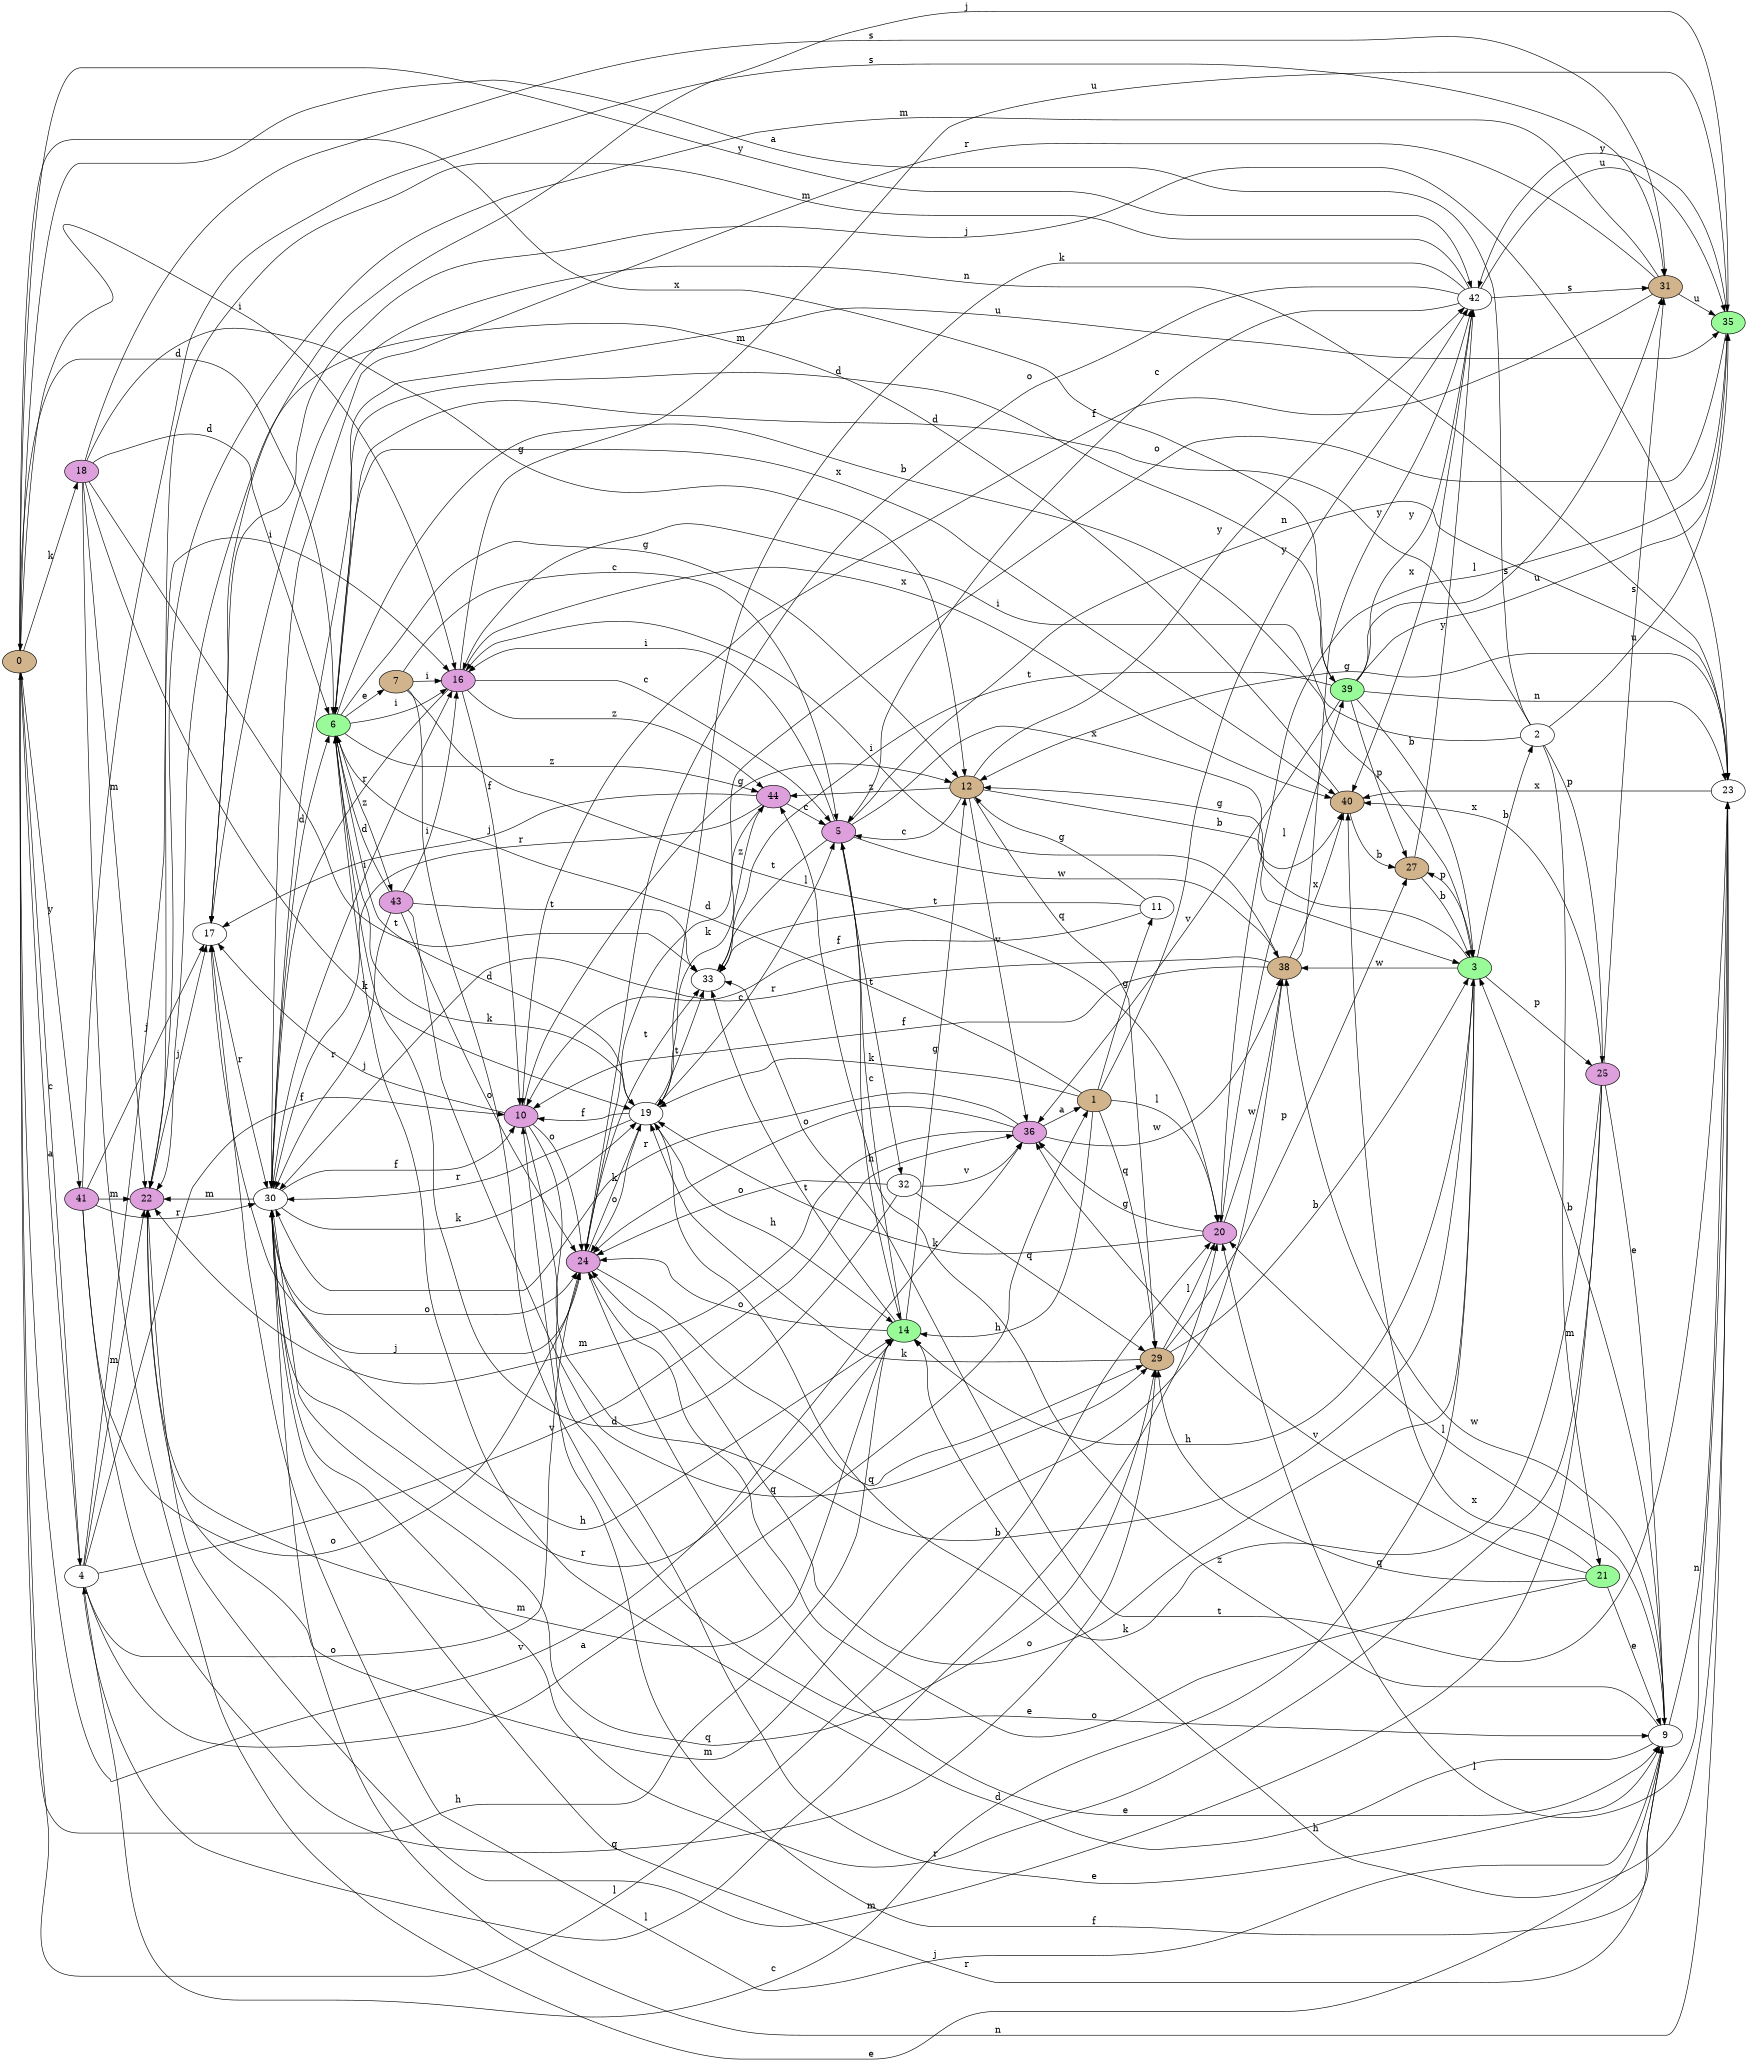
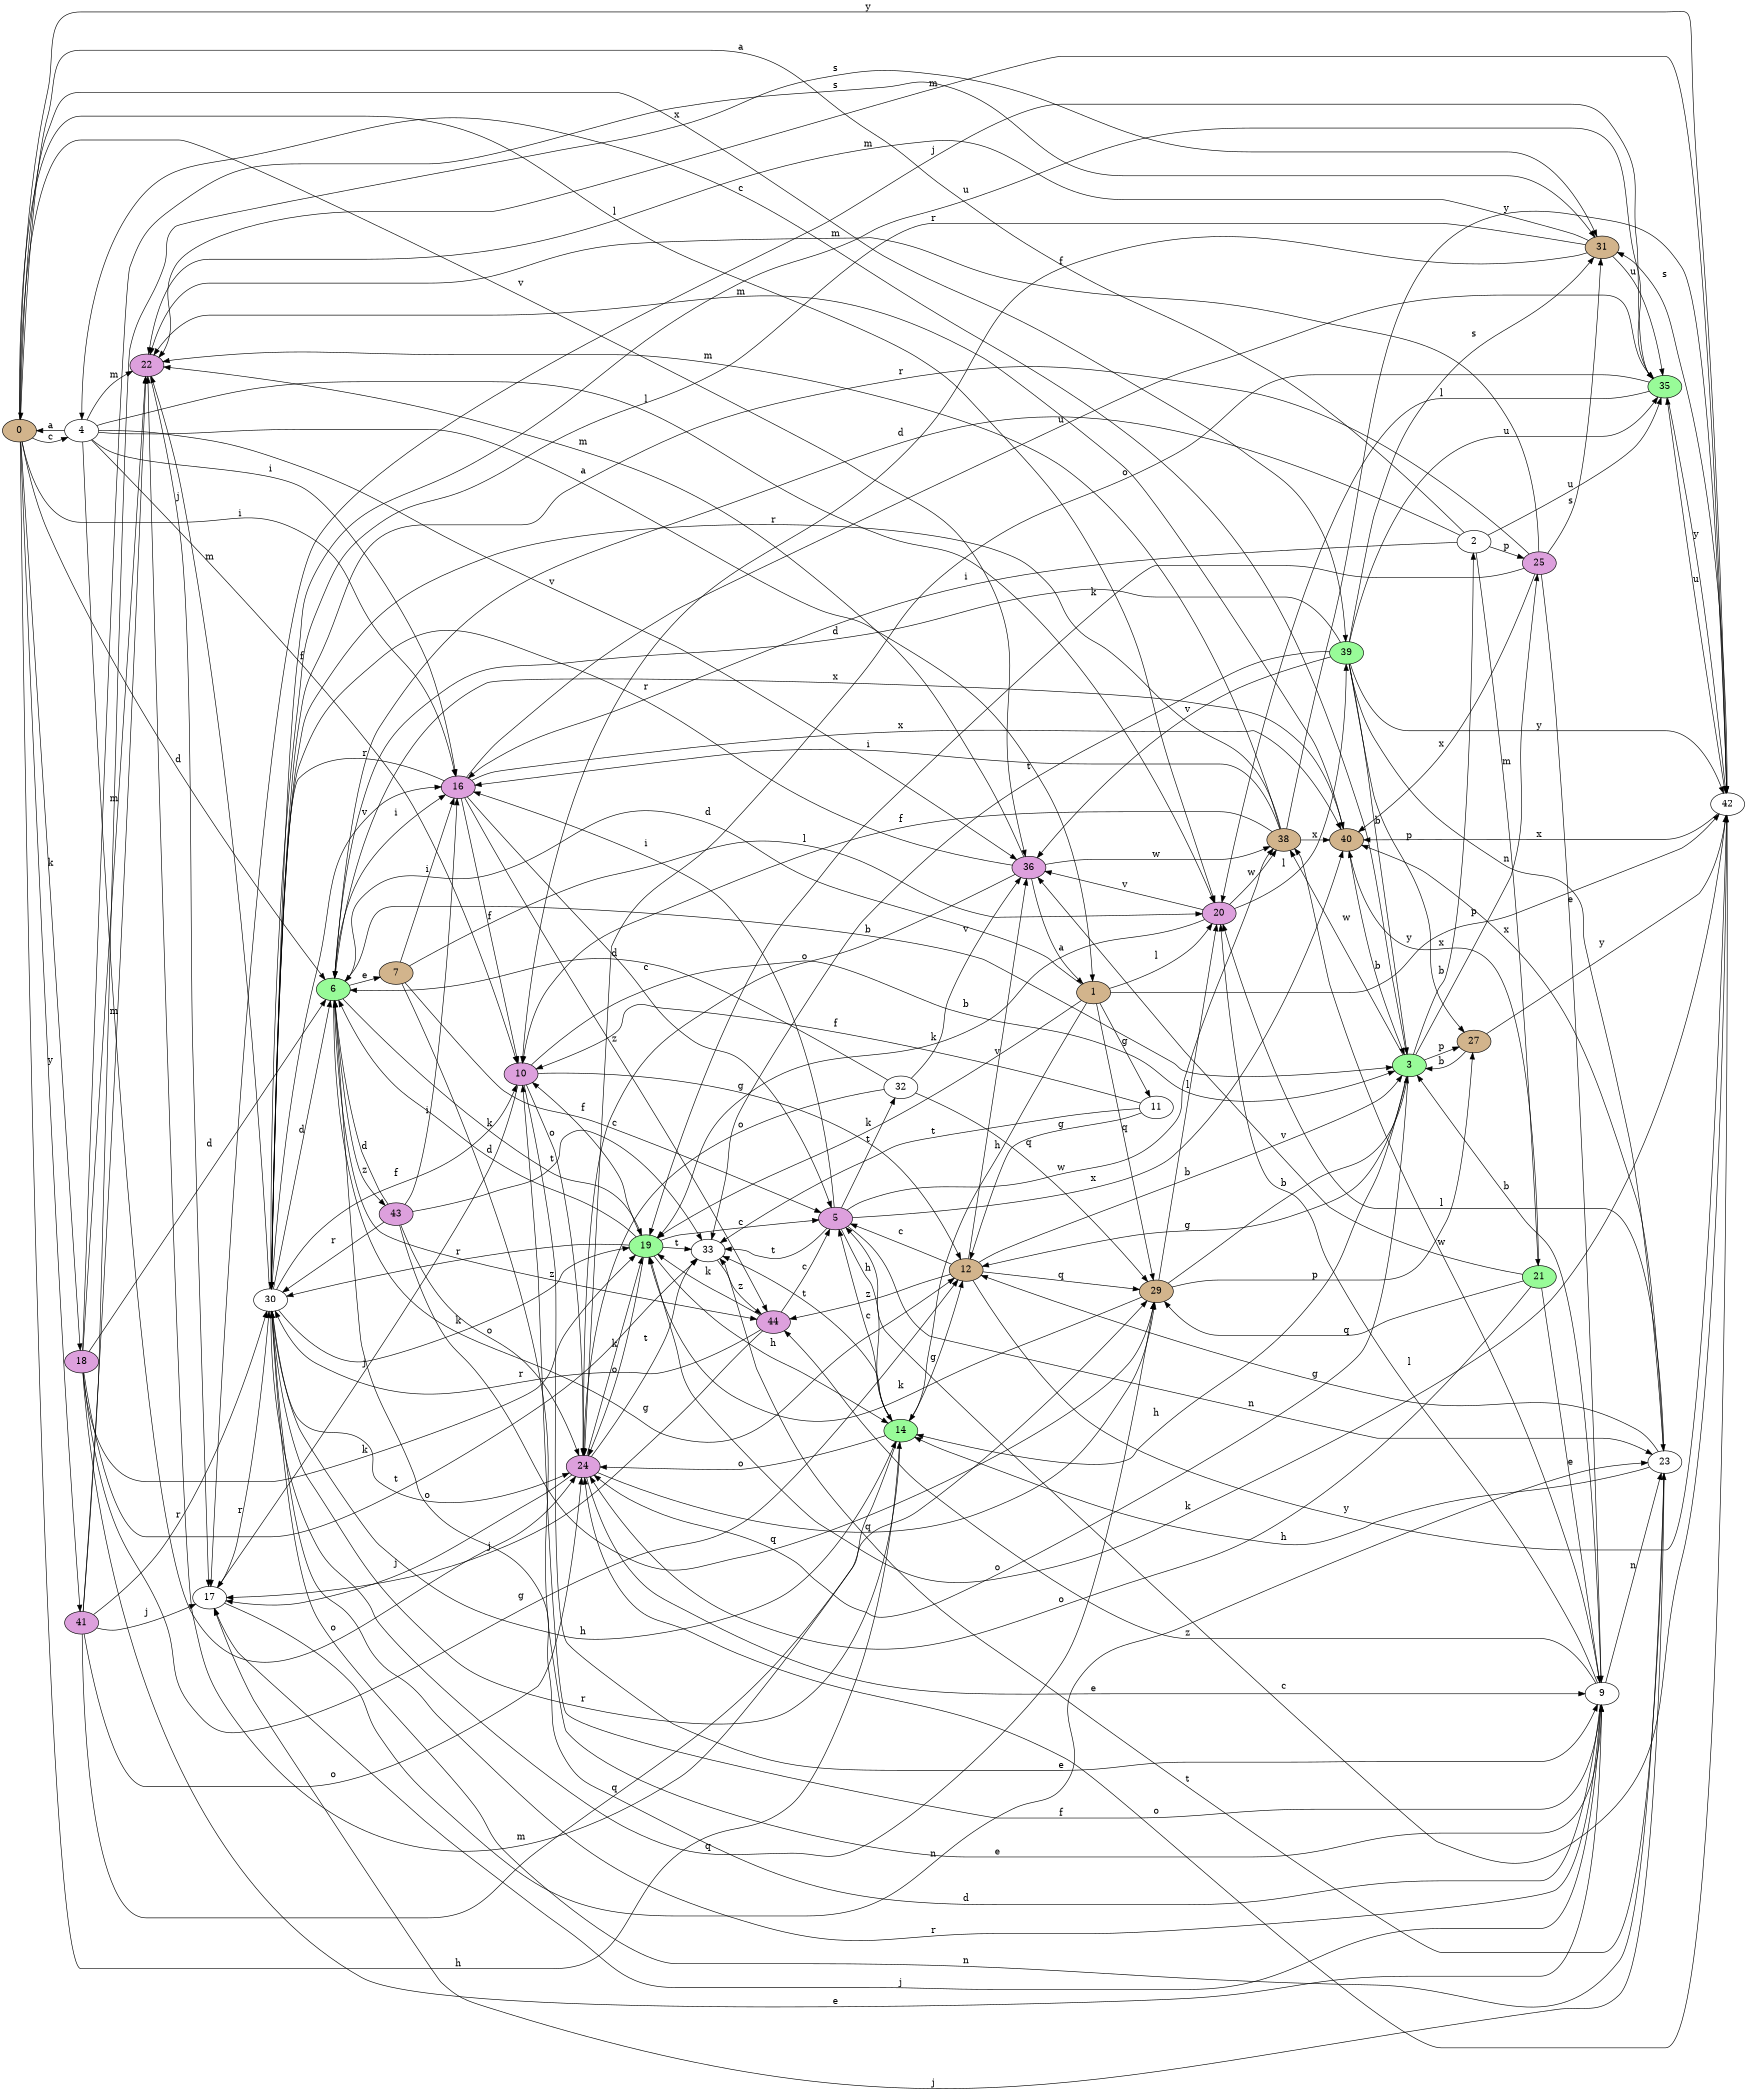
edge "40" -> "27": now "40" -> "3"
edge "30" -> "16": label "i" -> "v"
node "19": fillcolor white -> palegreen
edge "20" -> "36": label "g" -> "v"
